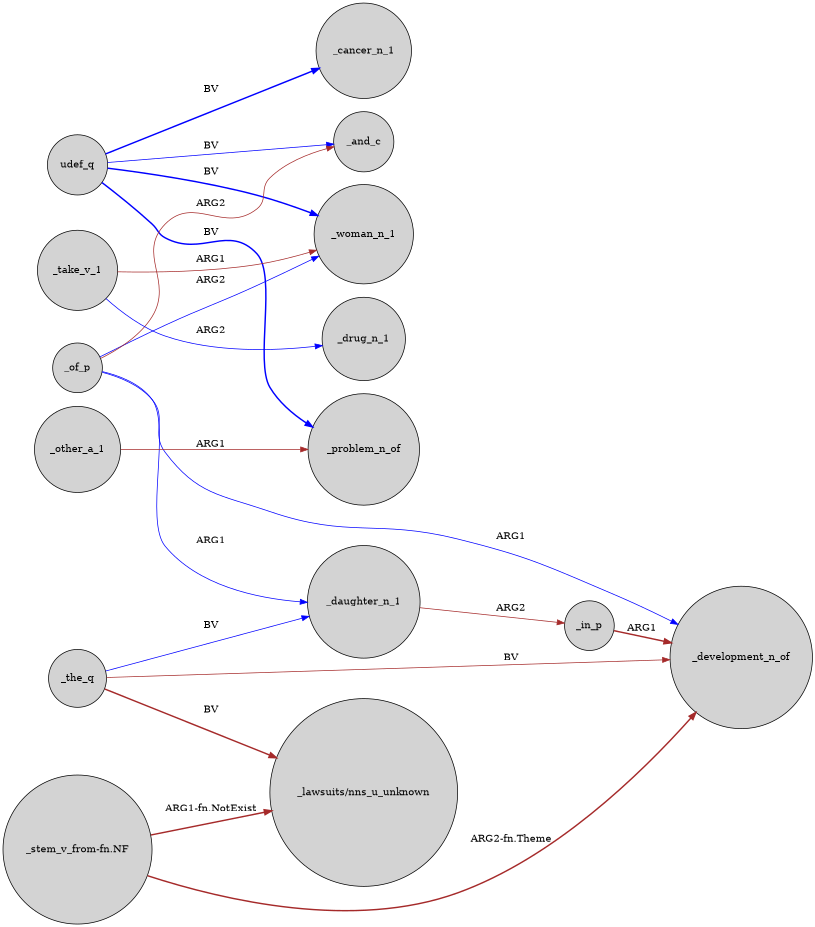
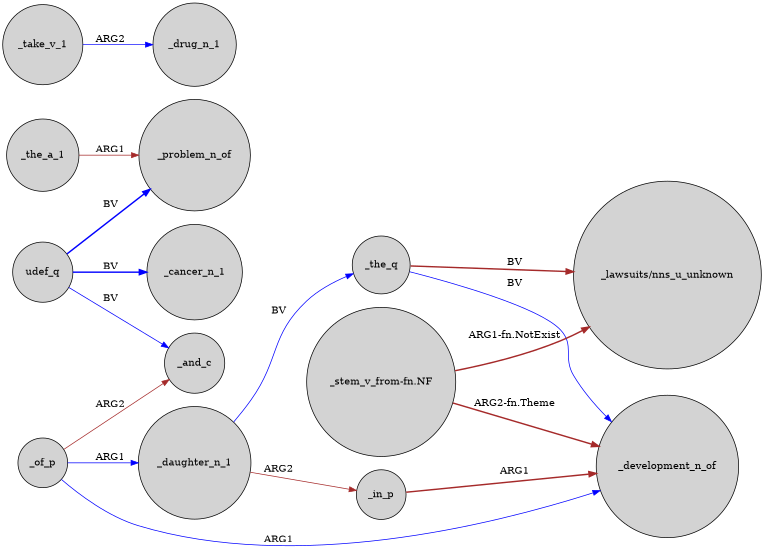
node "_woman_n_1": removed
node "_other_a_1": label "_other_a_1" -> "_the_a_1"
edge "_the_q" -> "_daughter_n_1": reversed
edge "_the_q" -> "_development_n_of": color brown -> blue
